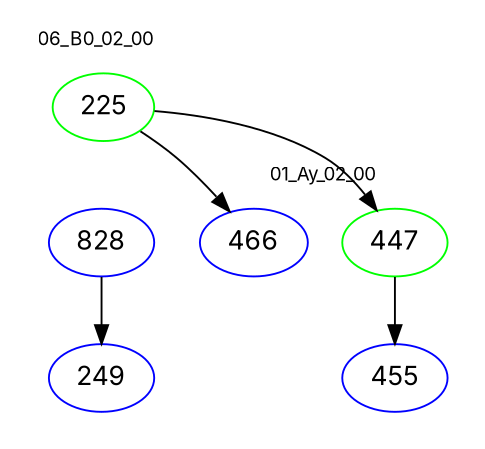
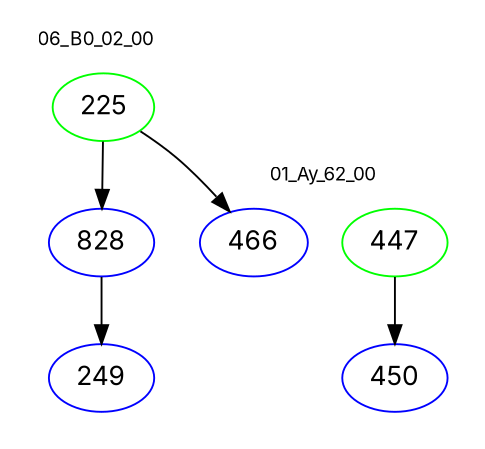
edge "225" -> "447": now "225" -> "828"
cluster "01_Ay_02_00": label "01_Ay_02_00" -> "01_Ay_62_00"
node "455": label "455" -> "450"
